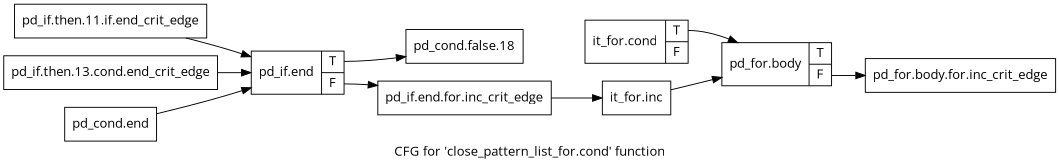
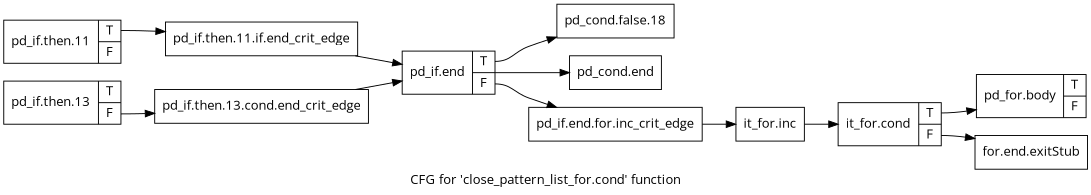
node "pd_if.then.11": added
node "pd_for.body.for.inc_crit_edge": removed
edge "it_for.inc" -> "pd_for.body": now "it_for.inc" -> "it_for.cond"
node "pd_if.then.13": added
edge "pd_cond.end" -> "pd_if.end": reversed
node "for.end.exitStub": added
